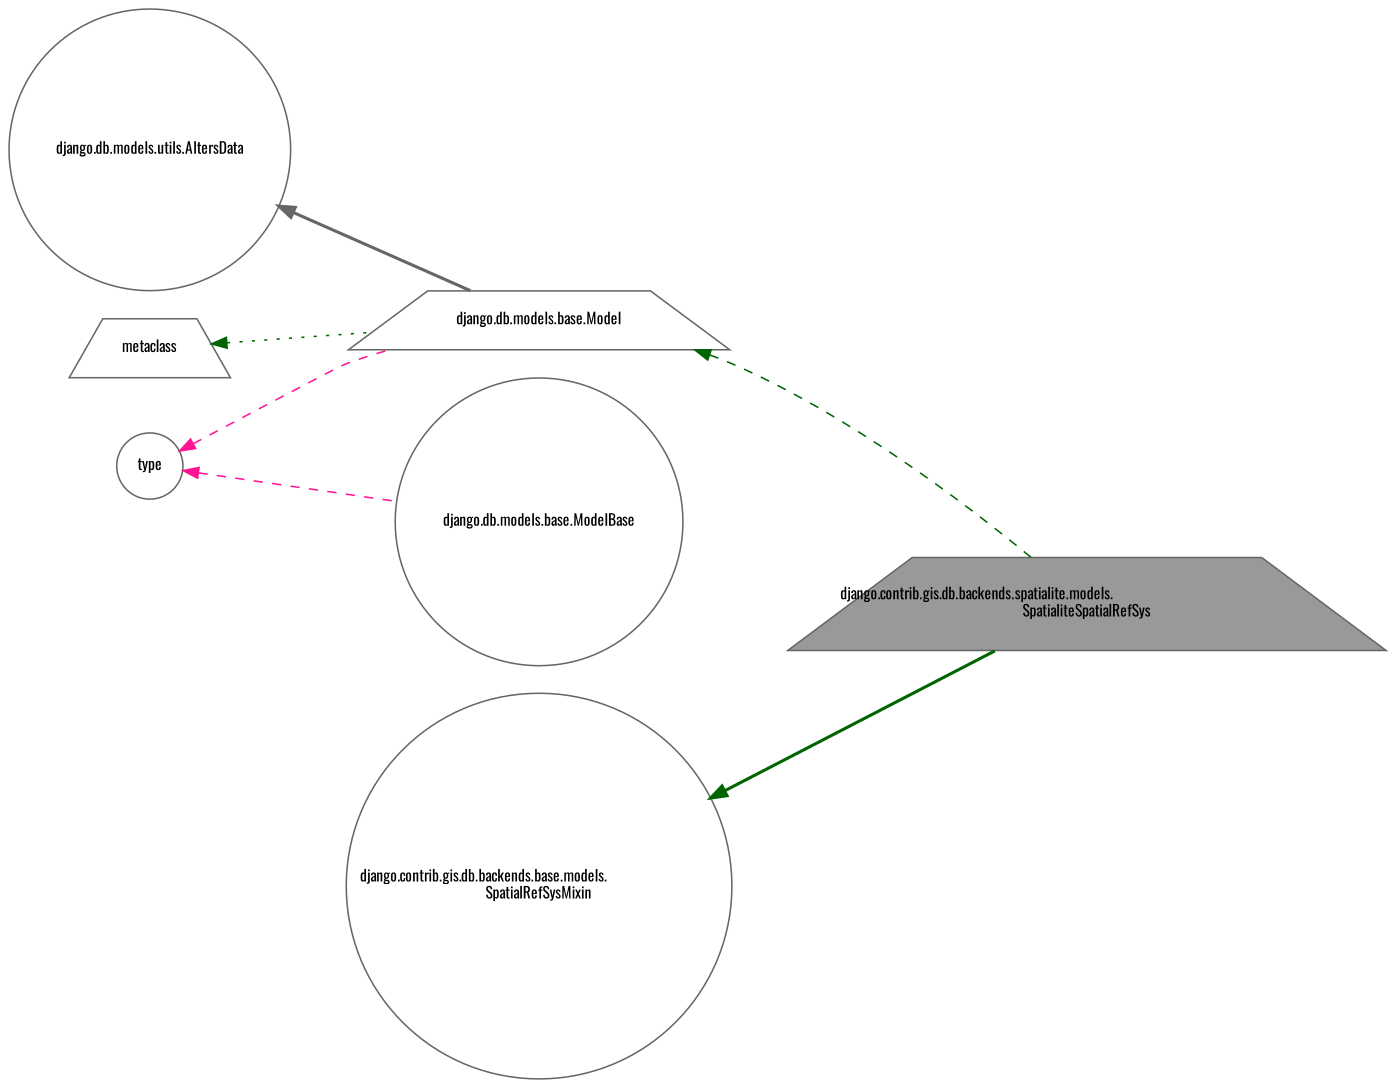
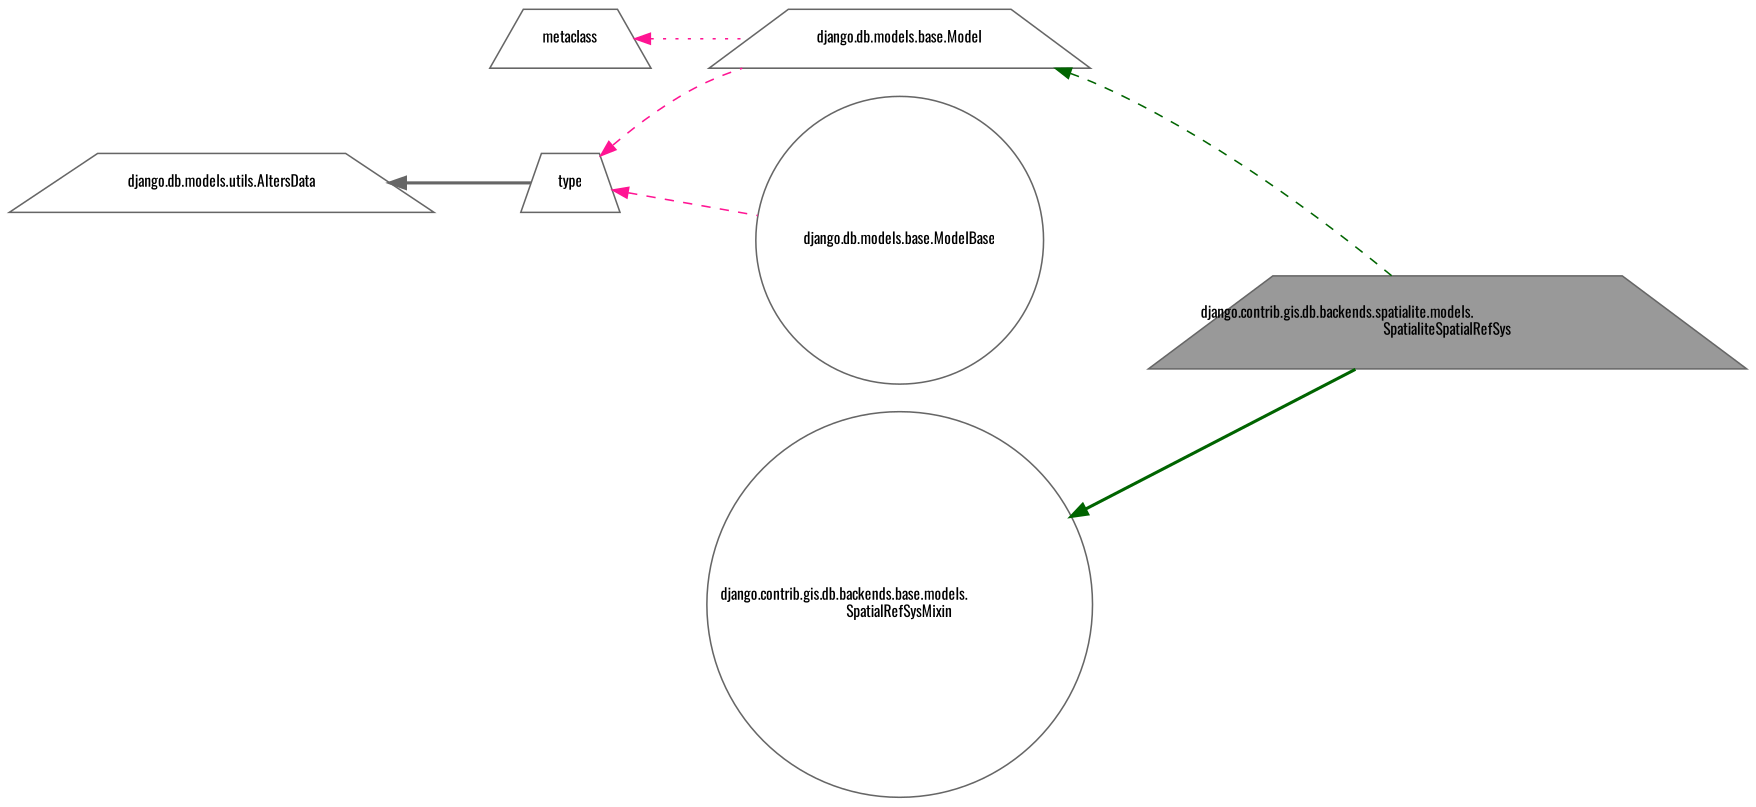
node "django.db.models.utils.AltersData": shape circle -> trapezium
edge "django.db.models.base.Model" -> "django.db.models.utils.AltersData": now "type" -> "django.db.models.utils.AltersData"
edge "django.db.models.base.Model" -> "metaclass": color darkgreen -> deeppink
node "type": shape circle -> trapezium
